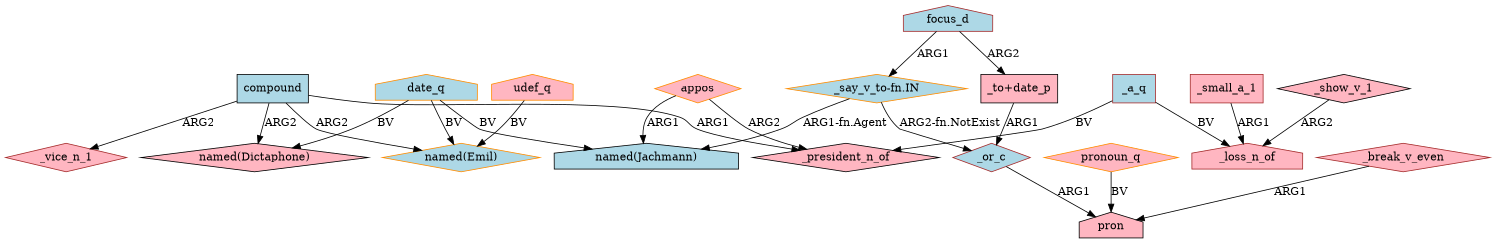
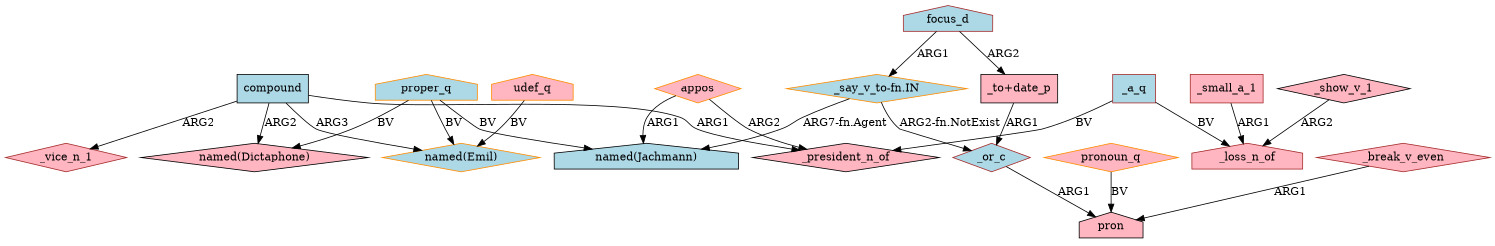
node "date_q": label "date_q" -> "proper_q"
edge "compound" -> "named(Emil)": label "ARG2" -> "ARG3"
edge "_say_v_to-fn.IN" -> "named(Jachmann)": label "ARG1-fn.Agent" -> "ARG7-fn.Agent"
